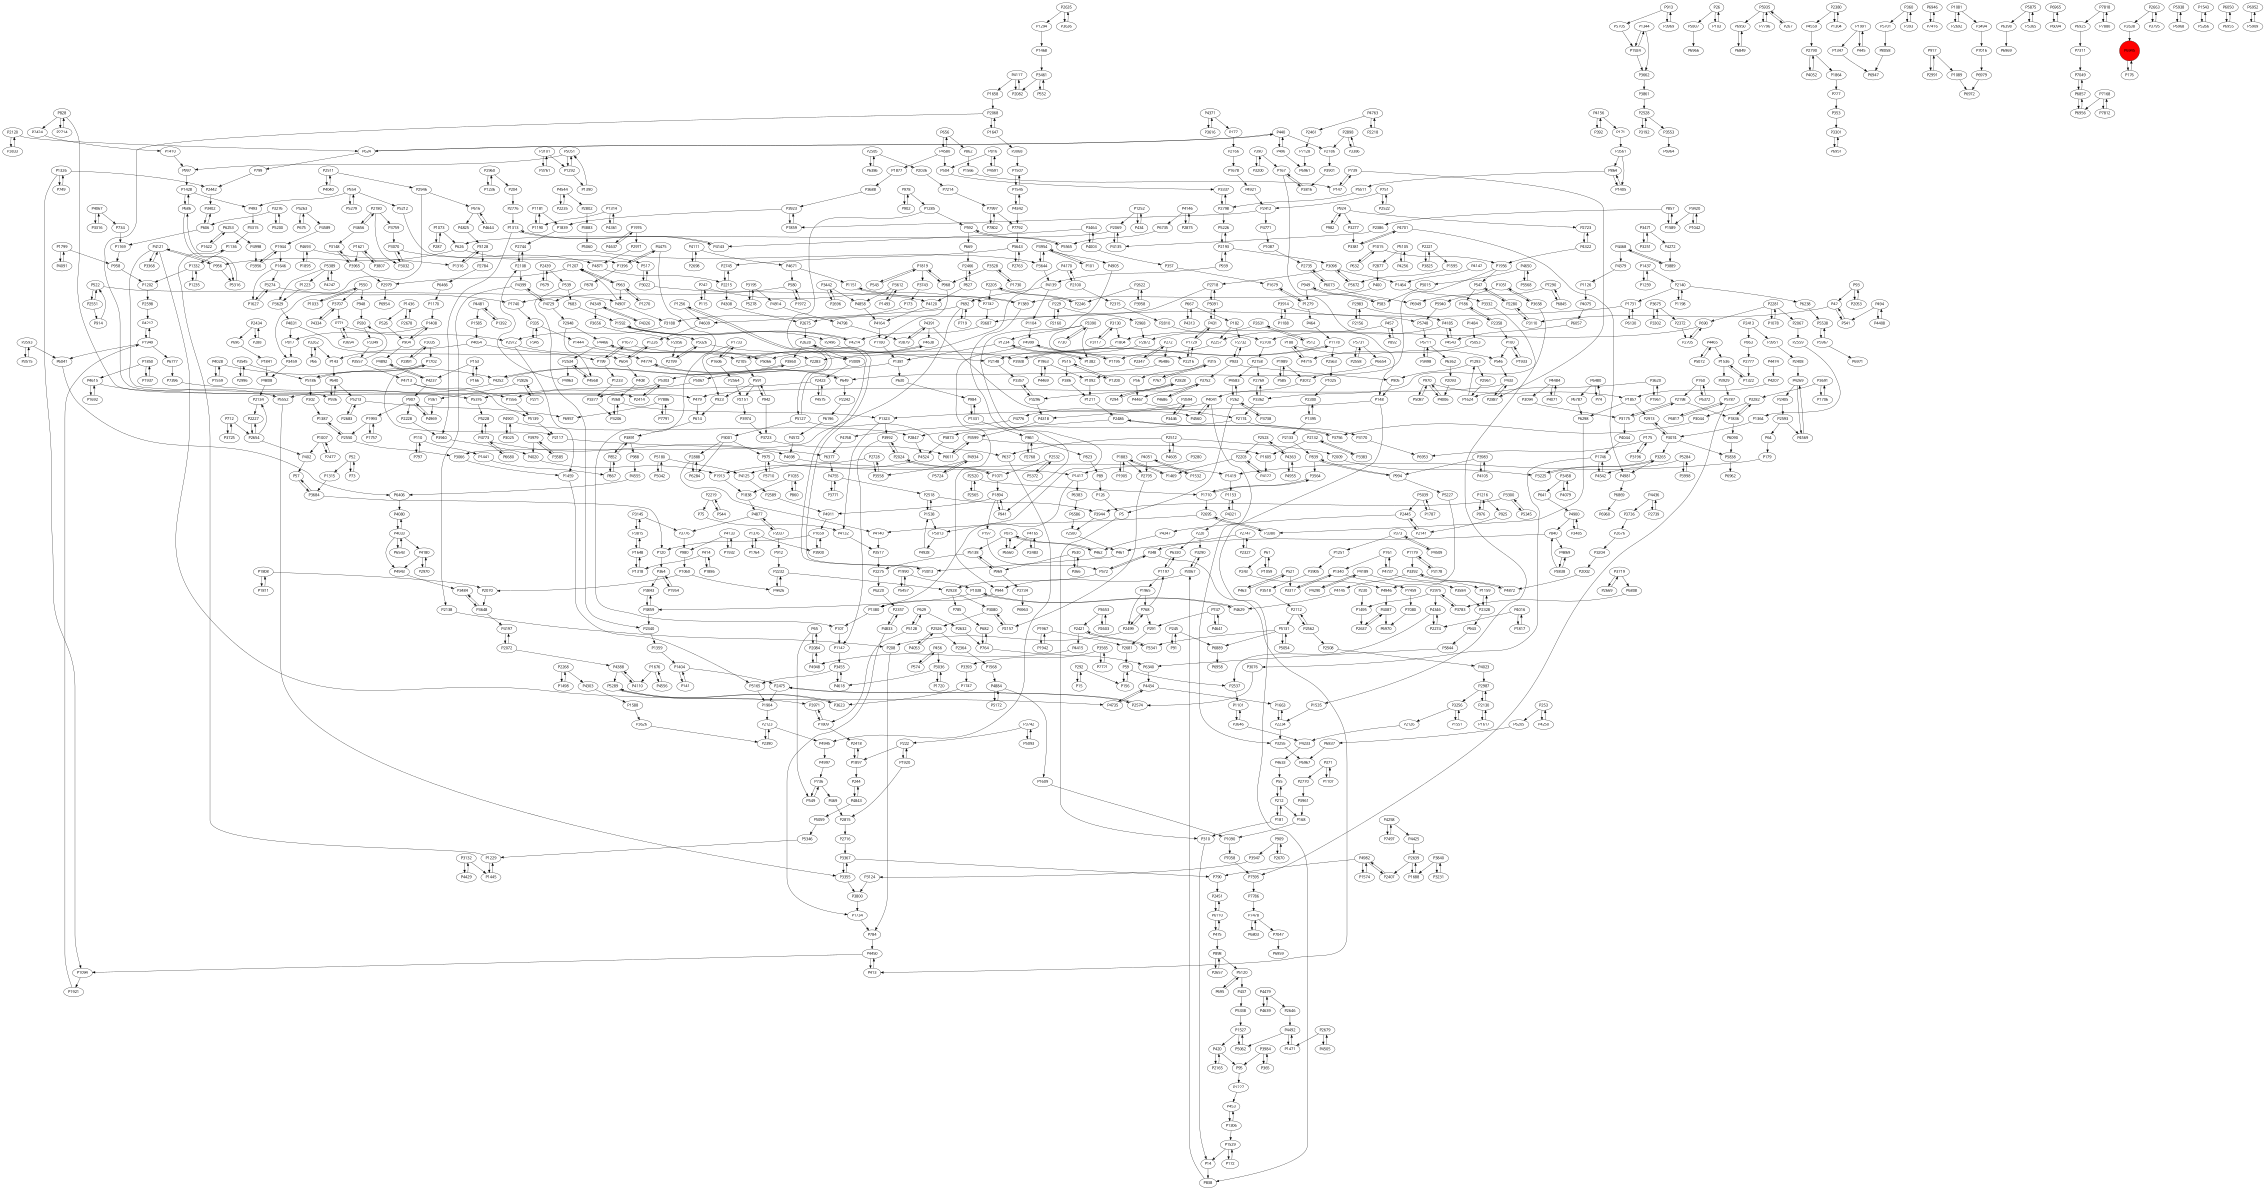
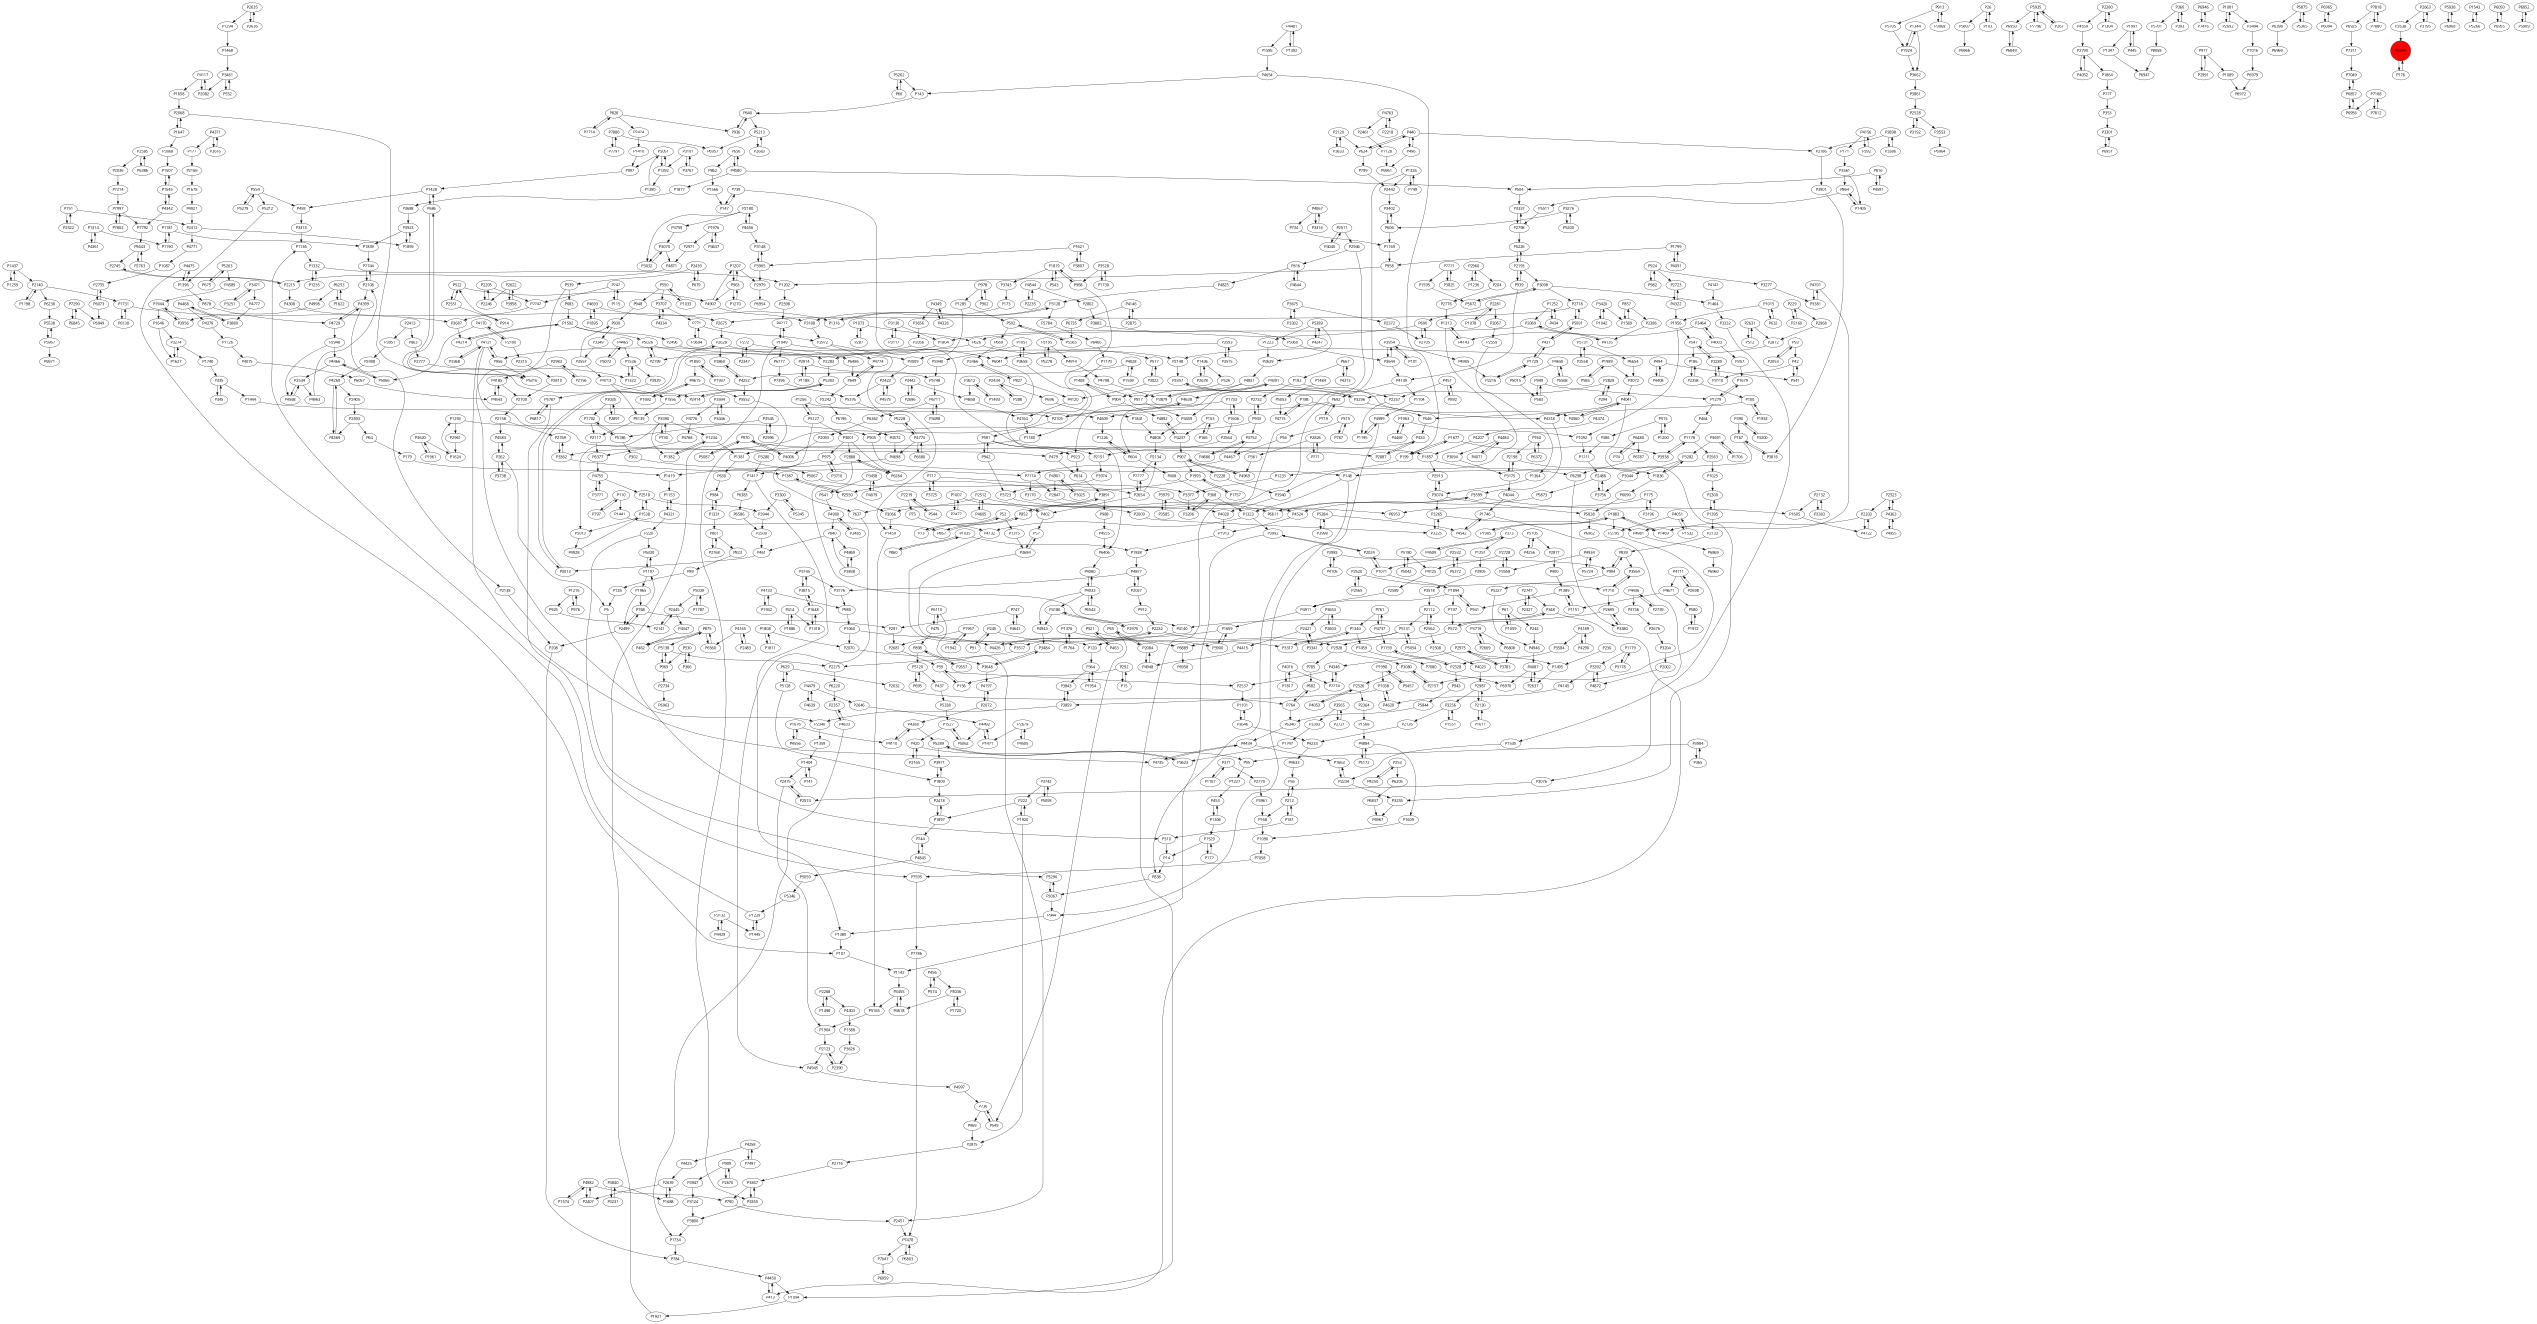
edge "P580" -> "P1740": removed
edge "P2451" -> "P6110": now "P2451" -> "P7478"
